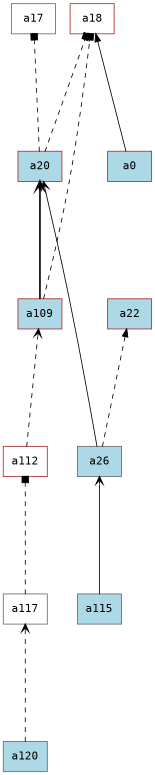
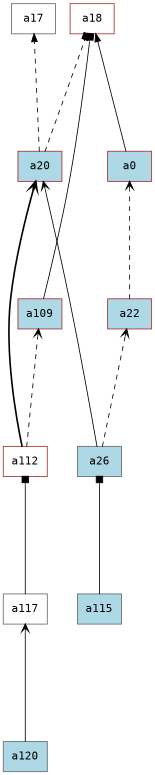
edge "a20" -> "a17": arrowhead box -> normal
edge "a109" -> "a18": style dashed -> solid
edge "a109" -> "a20": now "a112" -> "a20"
edge "a22" -> "a0": added
edge "a26" -> "a22": arrowhead normal -> vee
edge "a117" -> "a112": style dashed -> solid
edge "a115" -> "a26": arrowhead vee -> box
edge "a120" -> "a117": style dashed -> solid
